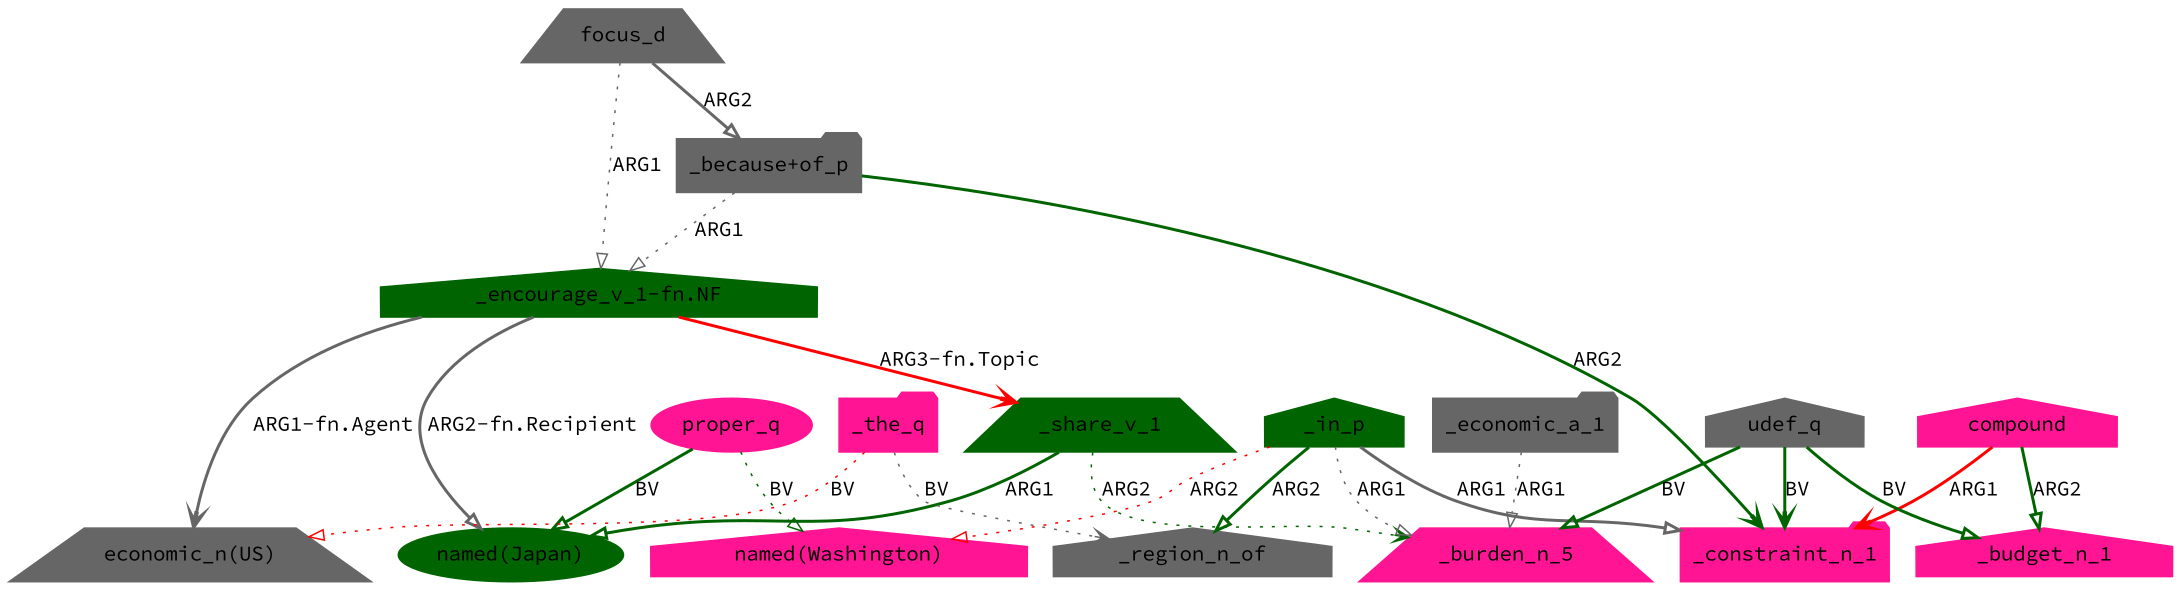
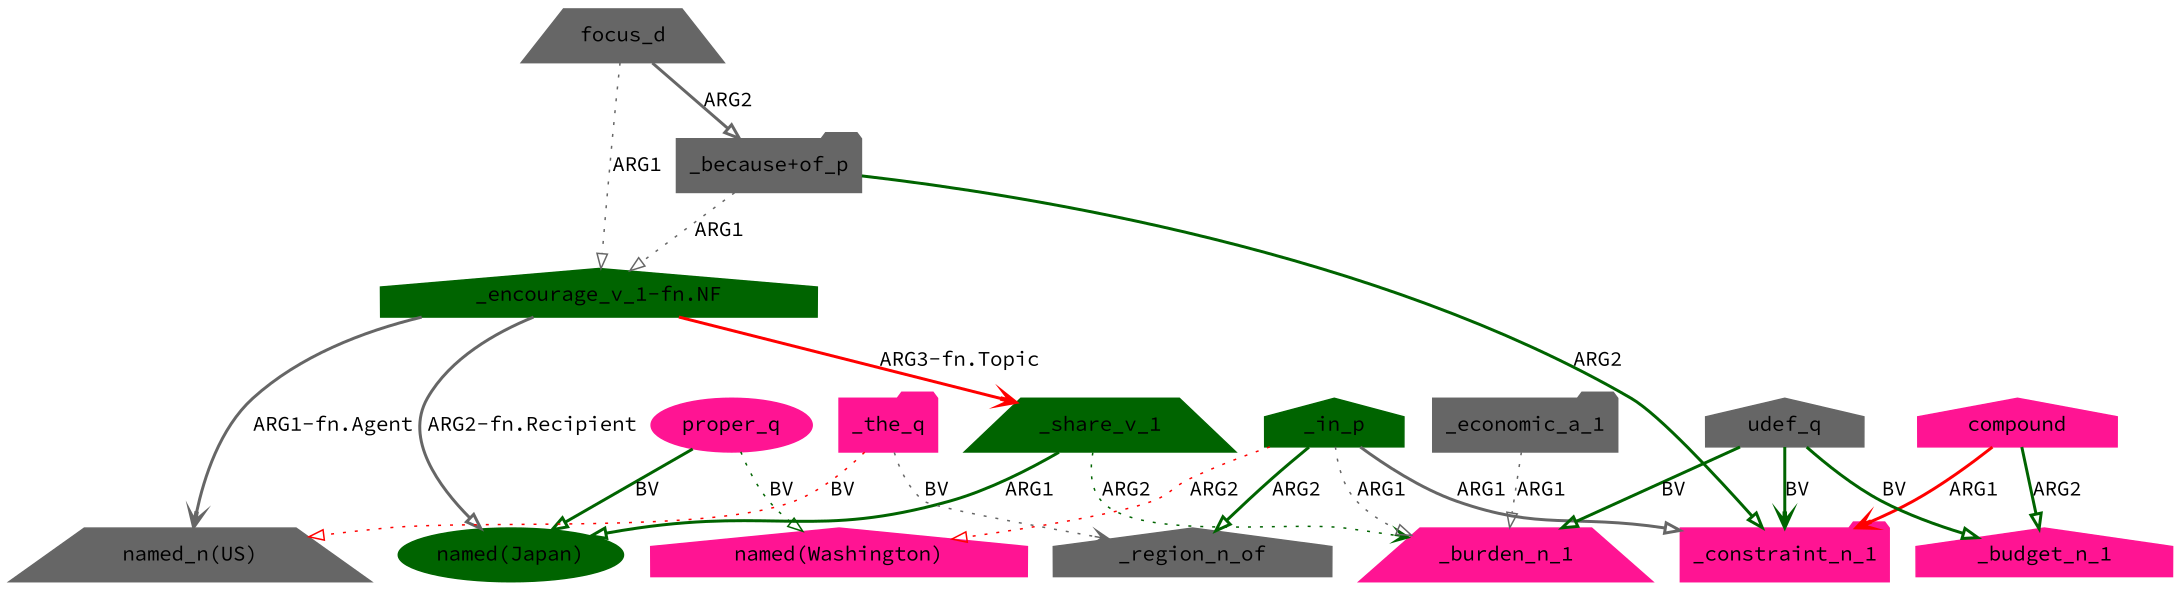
edge "_because+of_p" -> "_constraint_n_1": arrowhead vee -> onormal
node "economic_n(US)": label "economic_n(US)" -> "named_n(US)"
node "_burden_n_5": label "_burden_n_5" -> "_burden_n_1"
